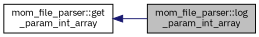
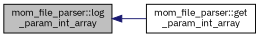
edge "mom_file_parser::log _param_int_array" -> "mom_file_parser::get _param_int_array": reversed
